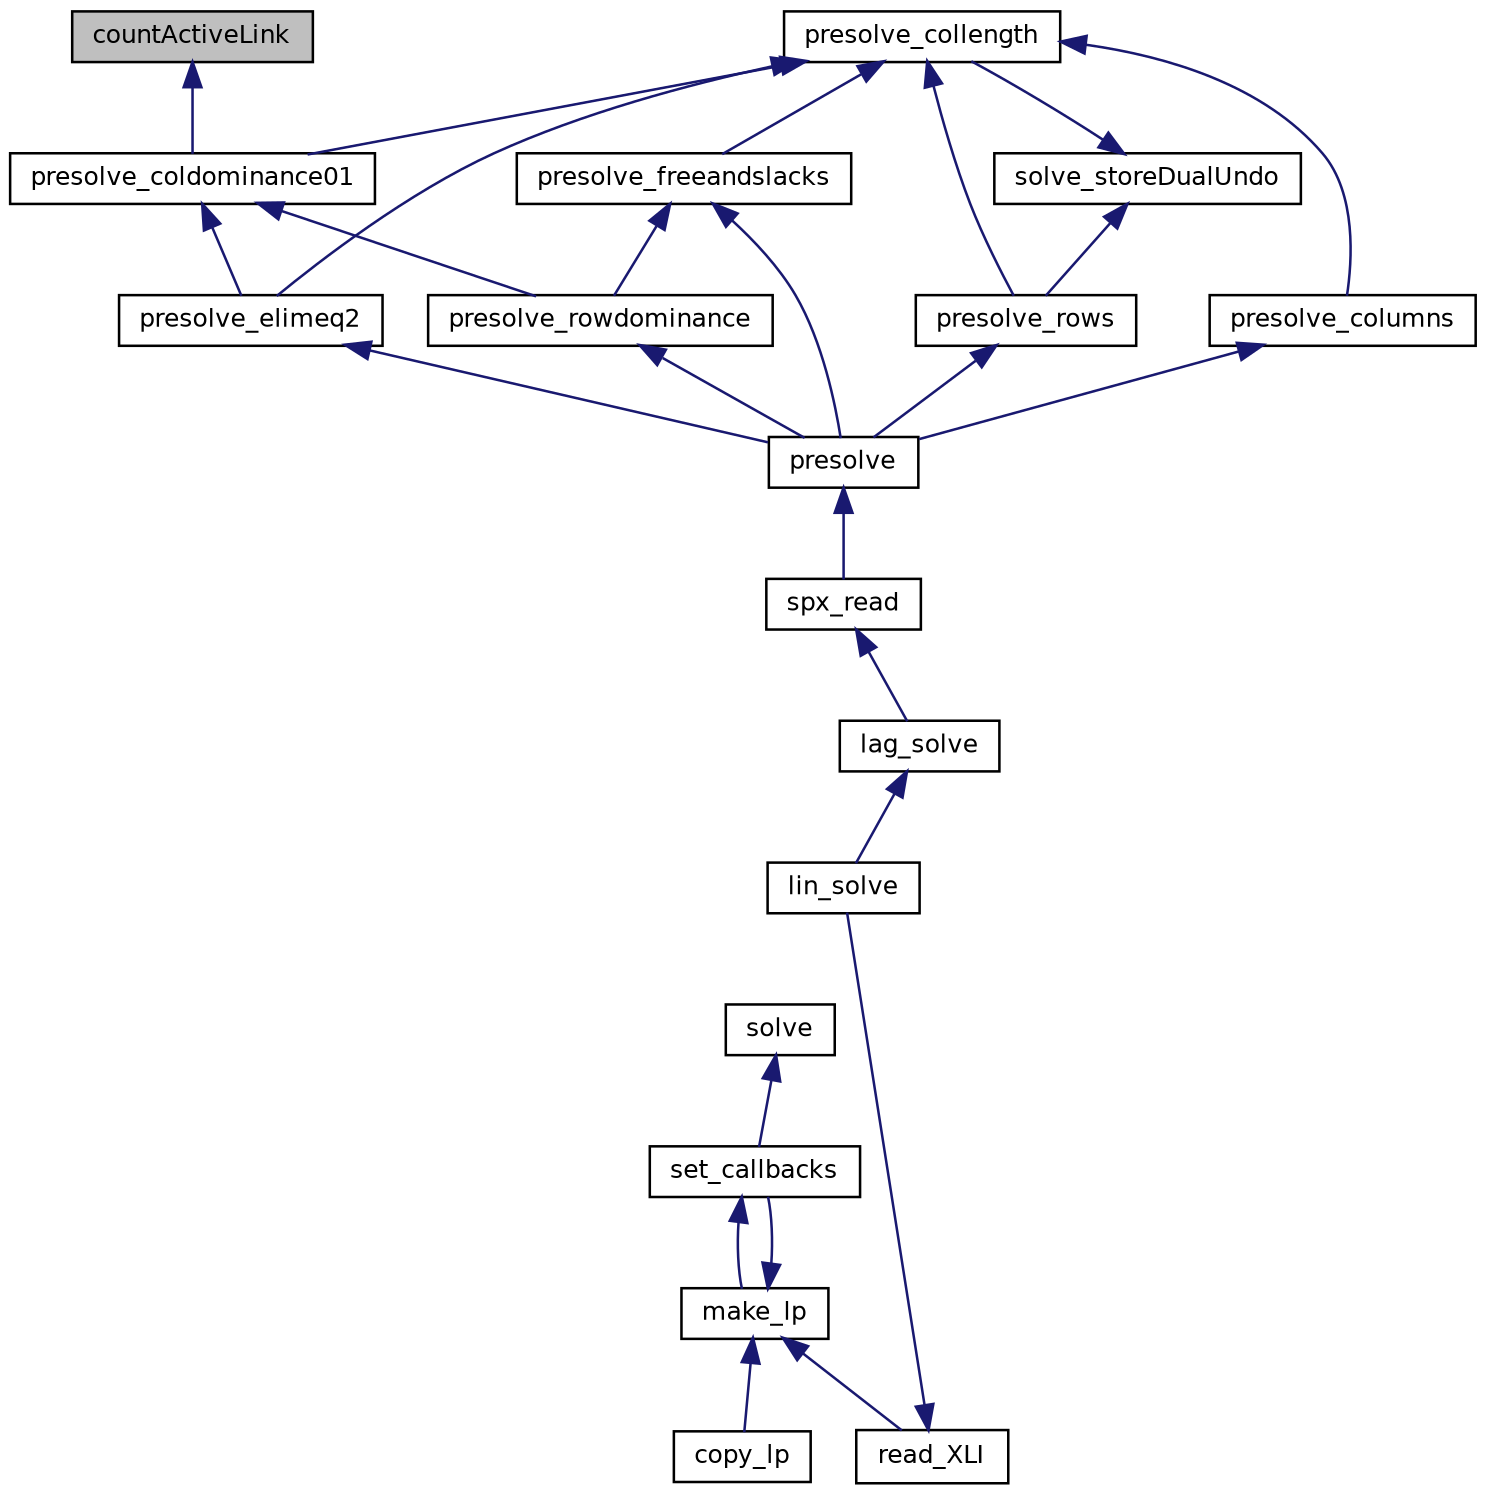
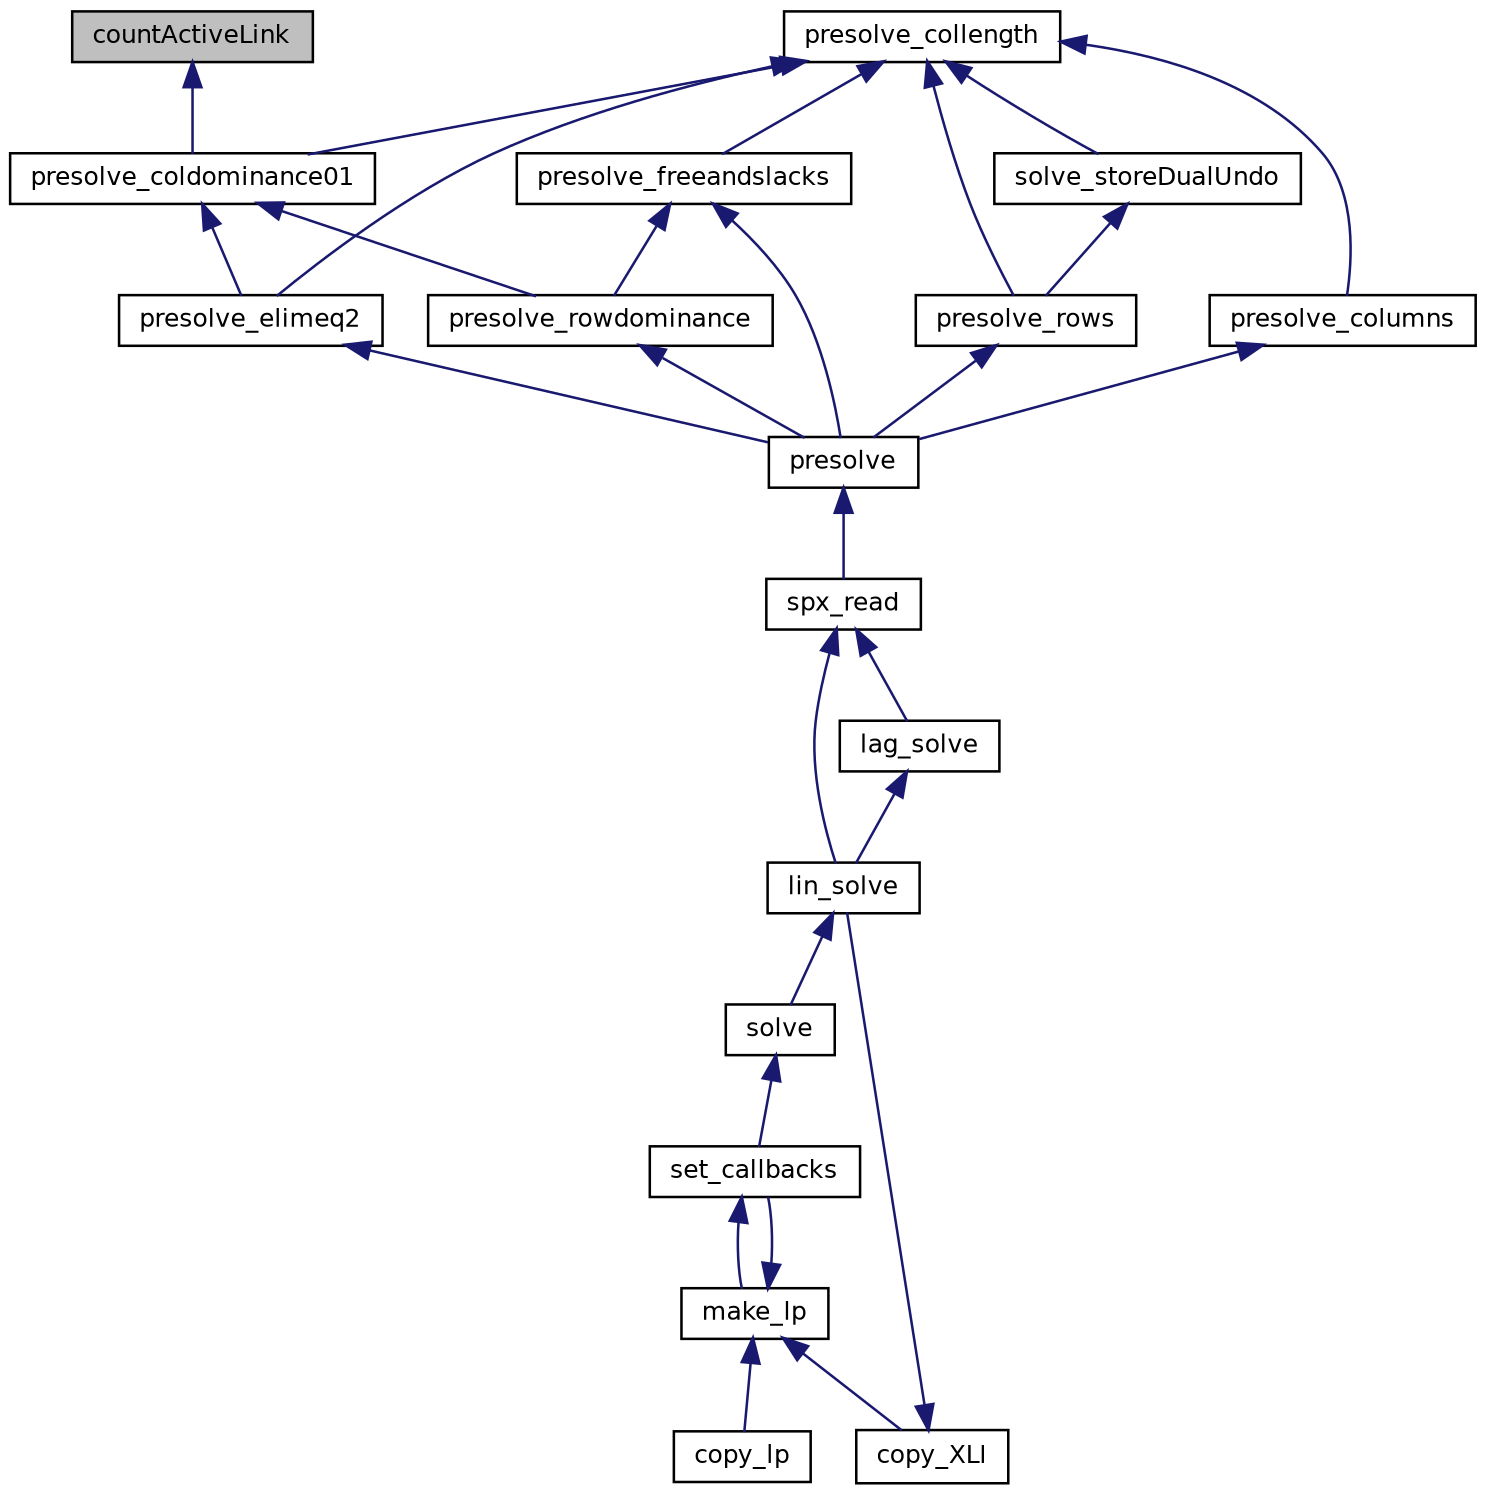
edge "presolve_collength" -> "solve_storeDualUndo": reversed
edge "lin_solve" -> "spx_read": added
edge "solve" -> "lin_solve": added
node "read_XLI": label "read_XLI" -> "copy_XLI"
